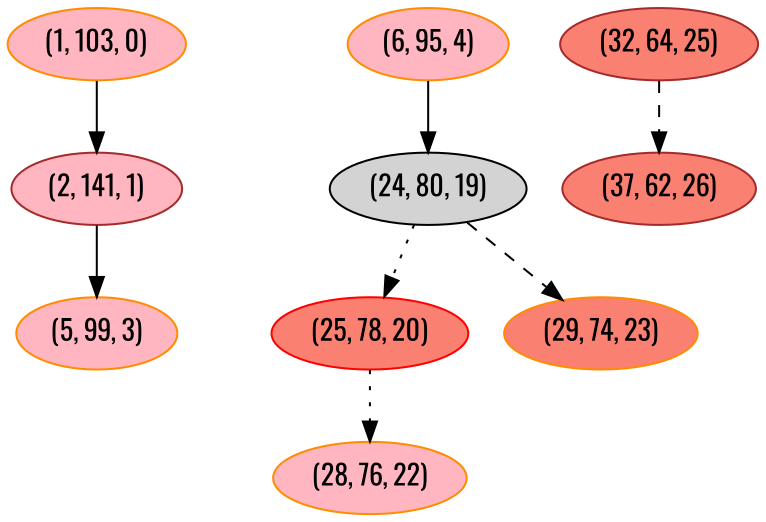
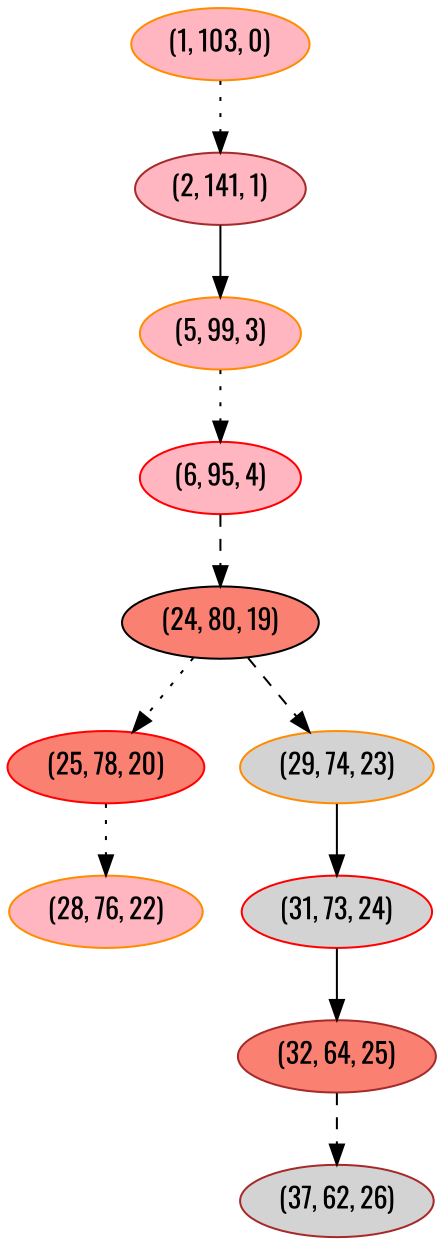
node "(6, 95, 4)": color darkorange -> red
edge "(1, 103, 0)" -> "(2, 141, 1)": style solid -> dotted
edge "(6, 95, 4)" -> "(24, 80, 19)": style solid -> dashed
node "(24, 80, 19)": fillcolor lightgrey -> salmon
node "(37, 62, 26)": fillcolor salmon -> lightgrey
node "(29, 74, 23)": fillcolor salmon -> lightgrey
edge "(5, 99, 3)" -> "(6, 95, 4)": added
node "(31, 73, 24)": added
